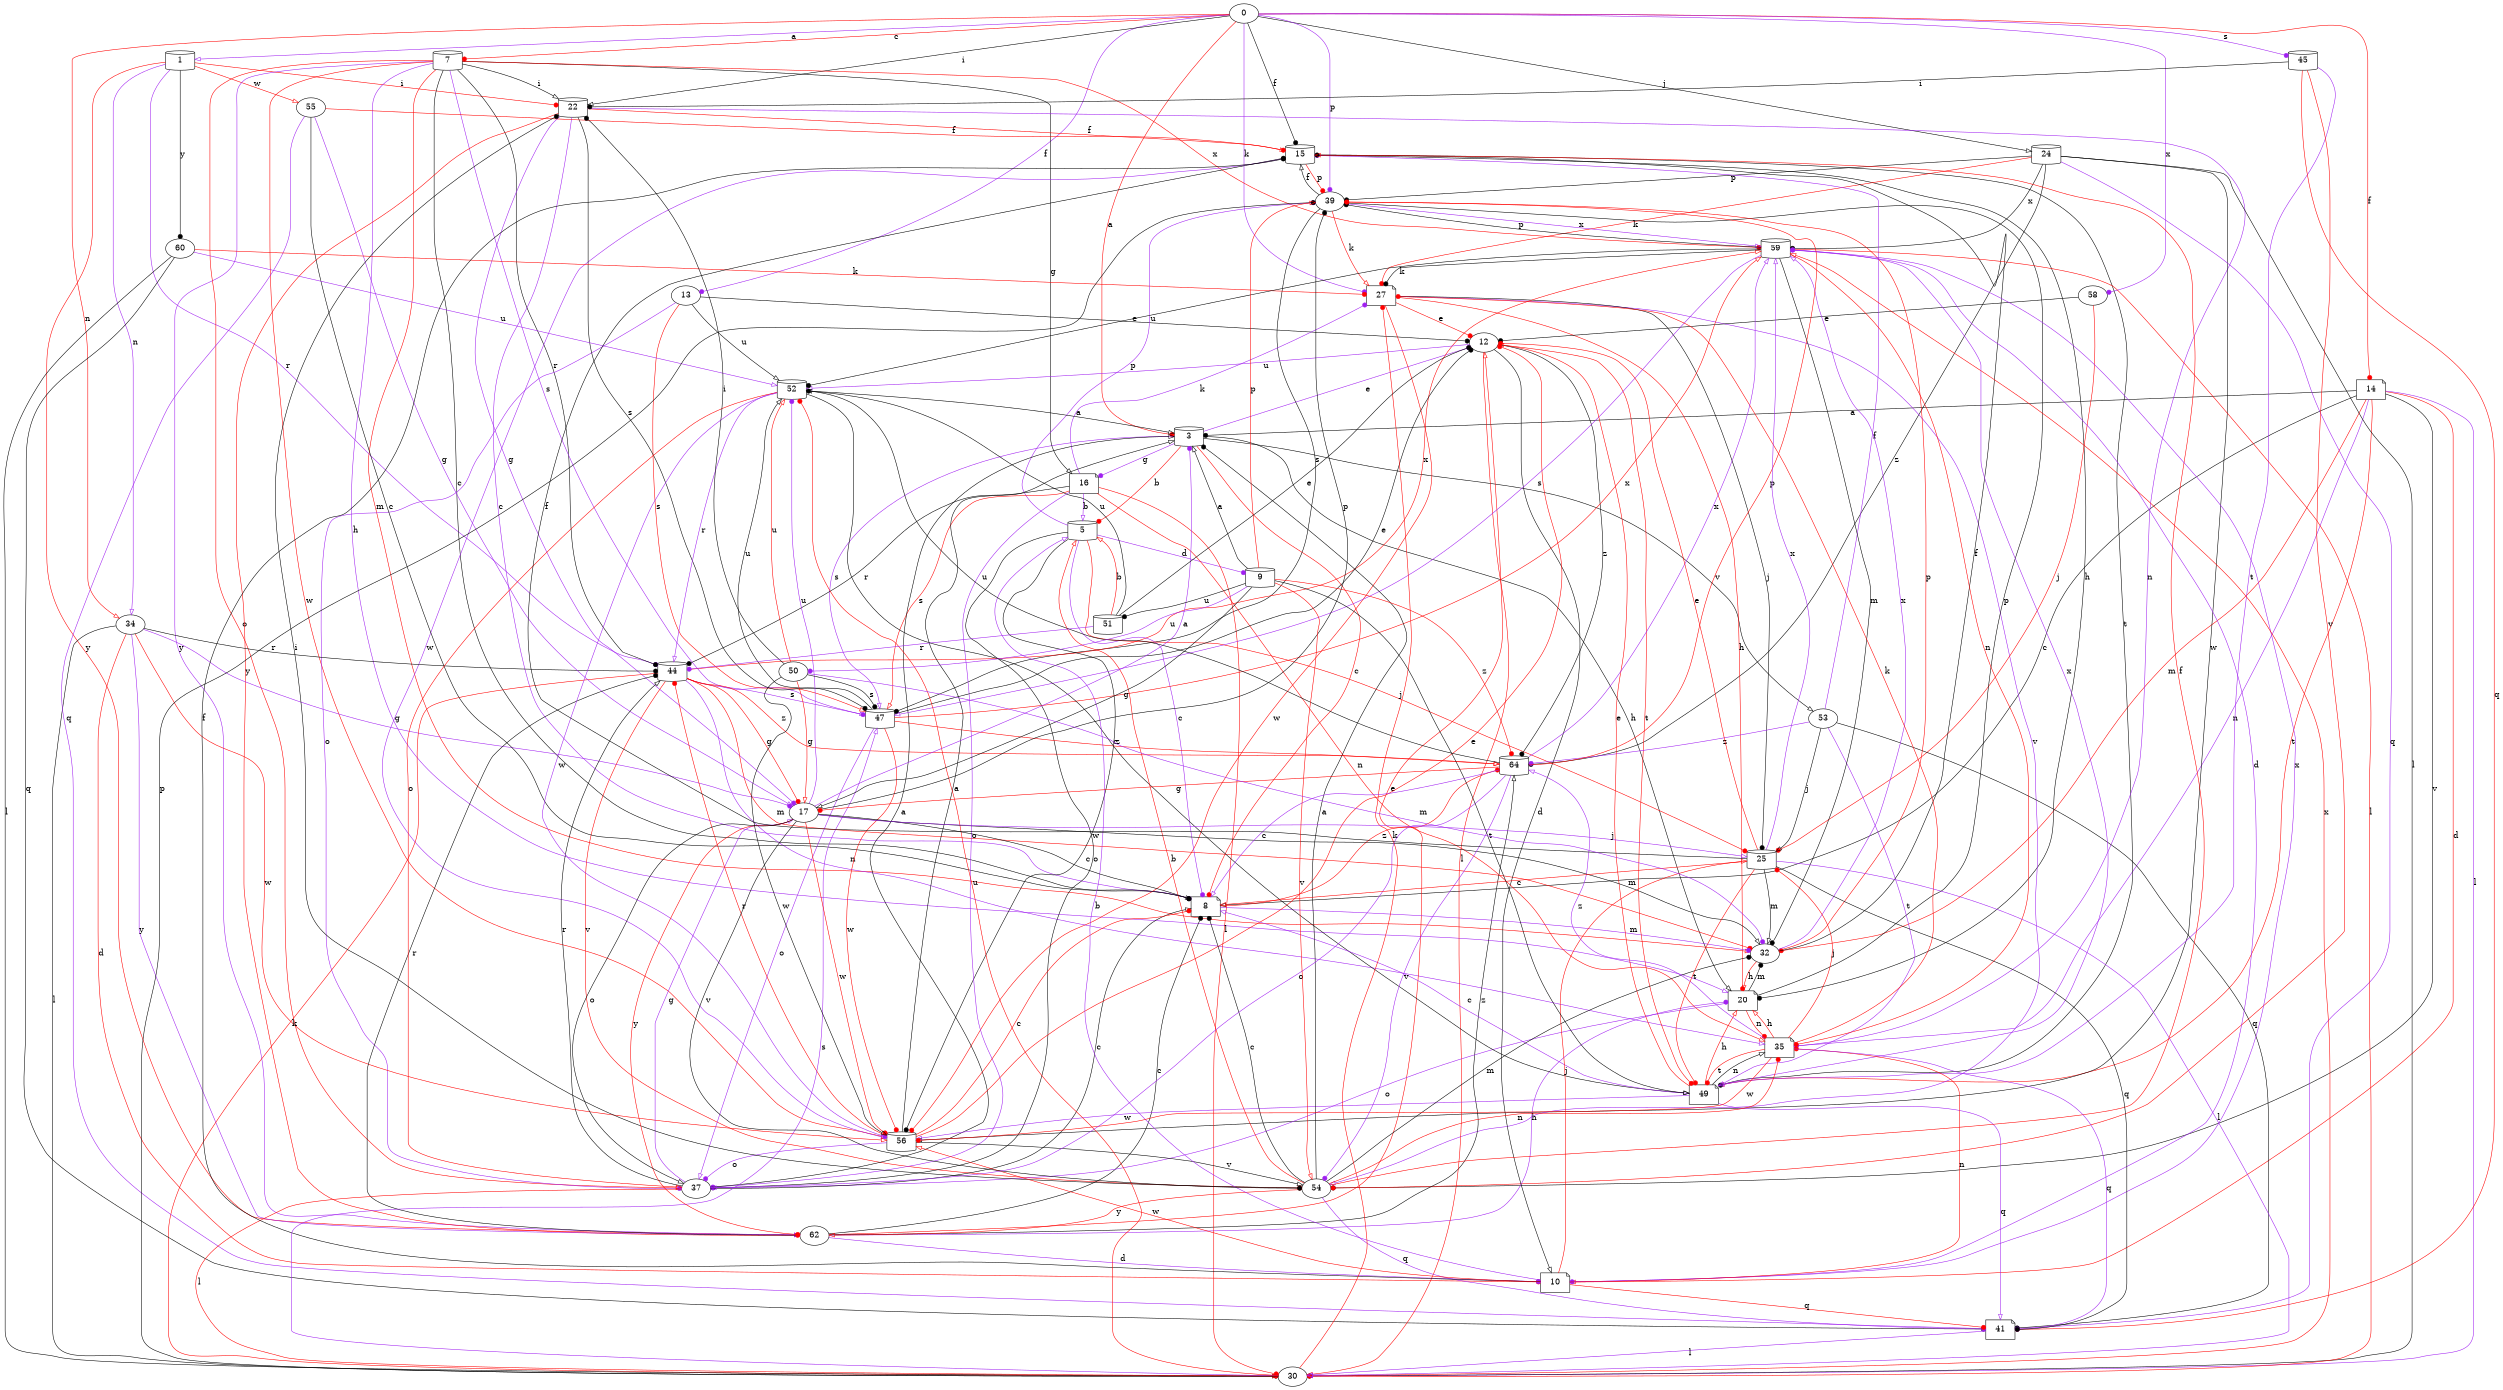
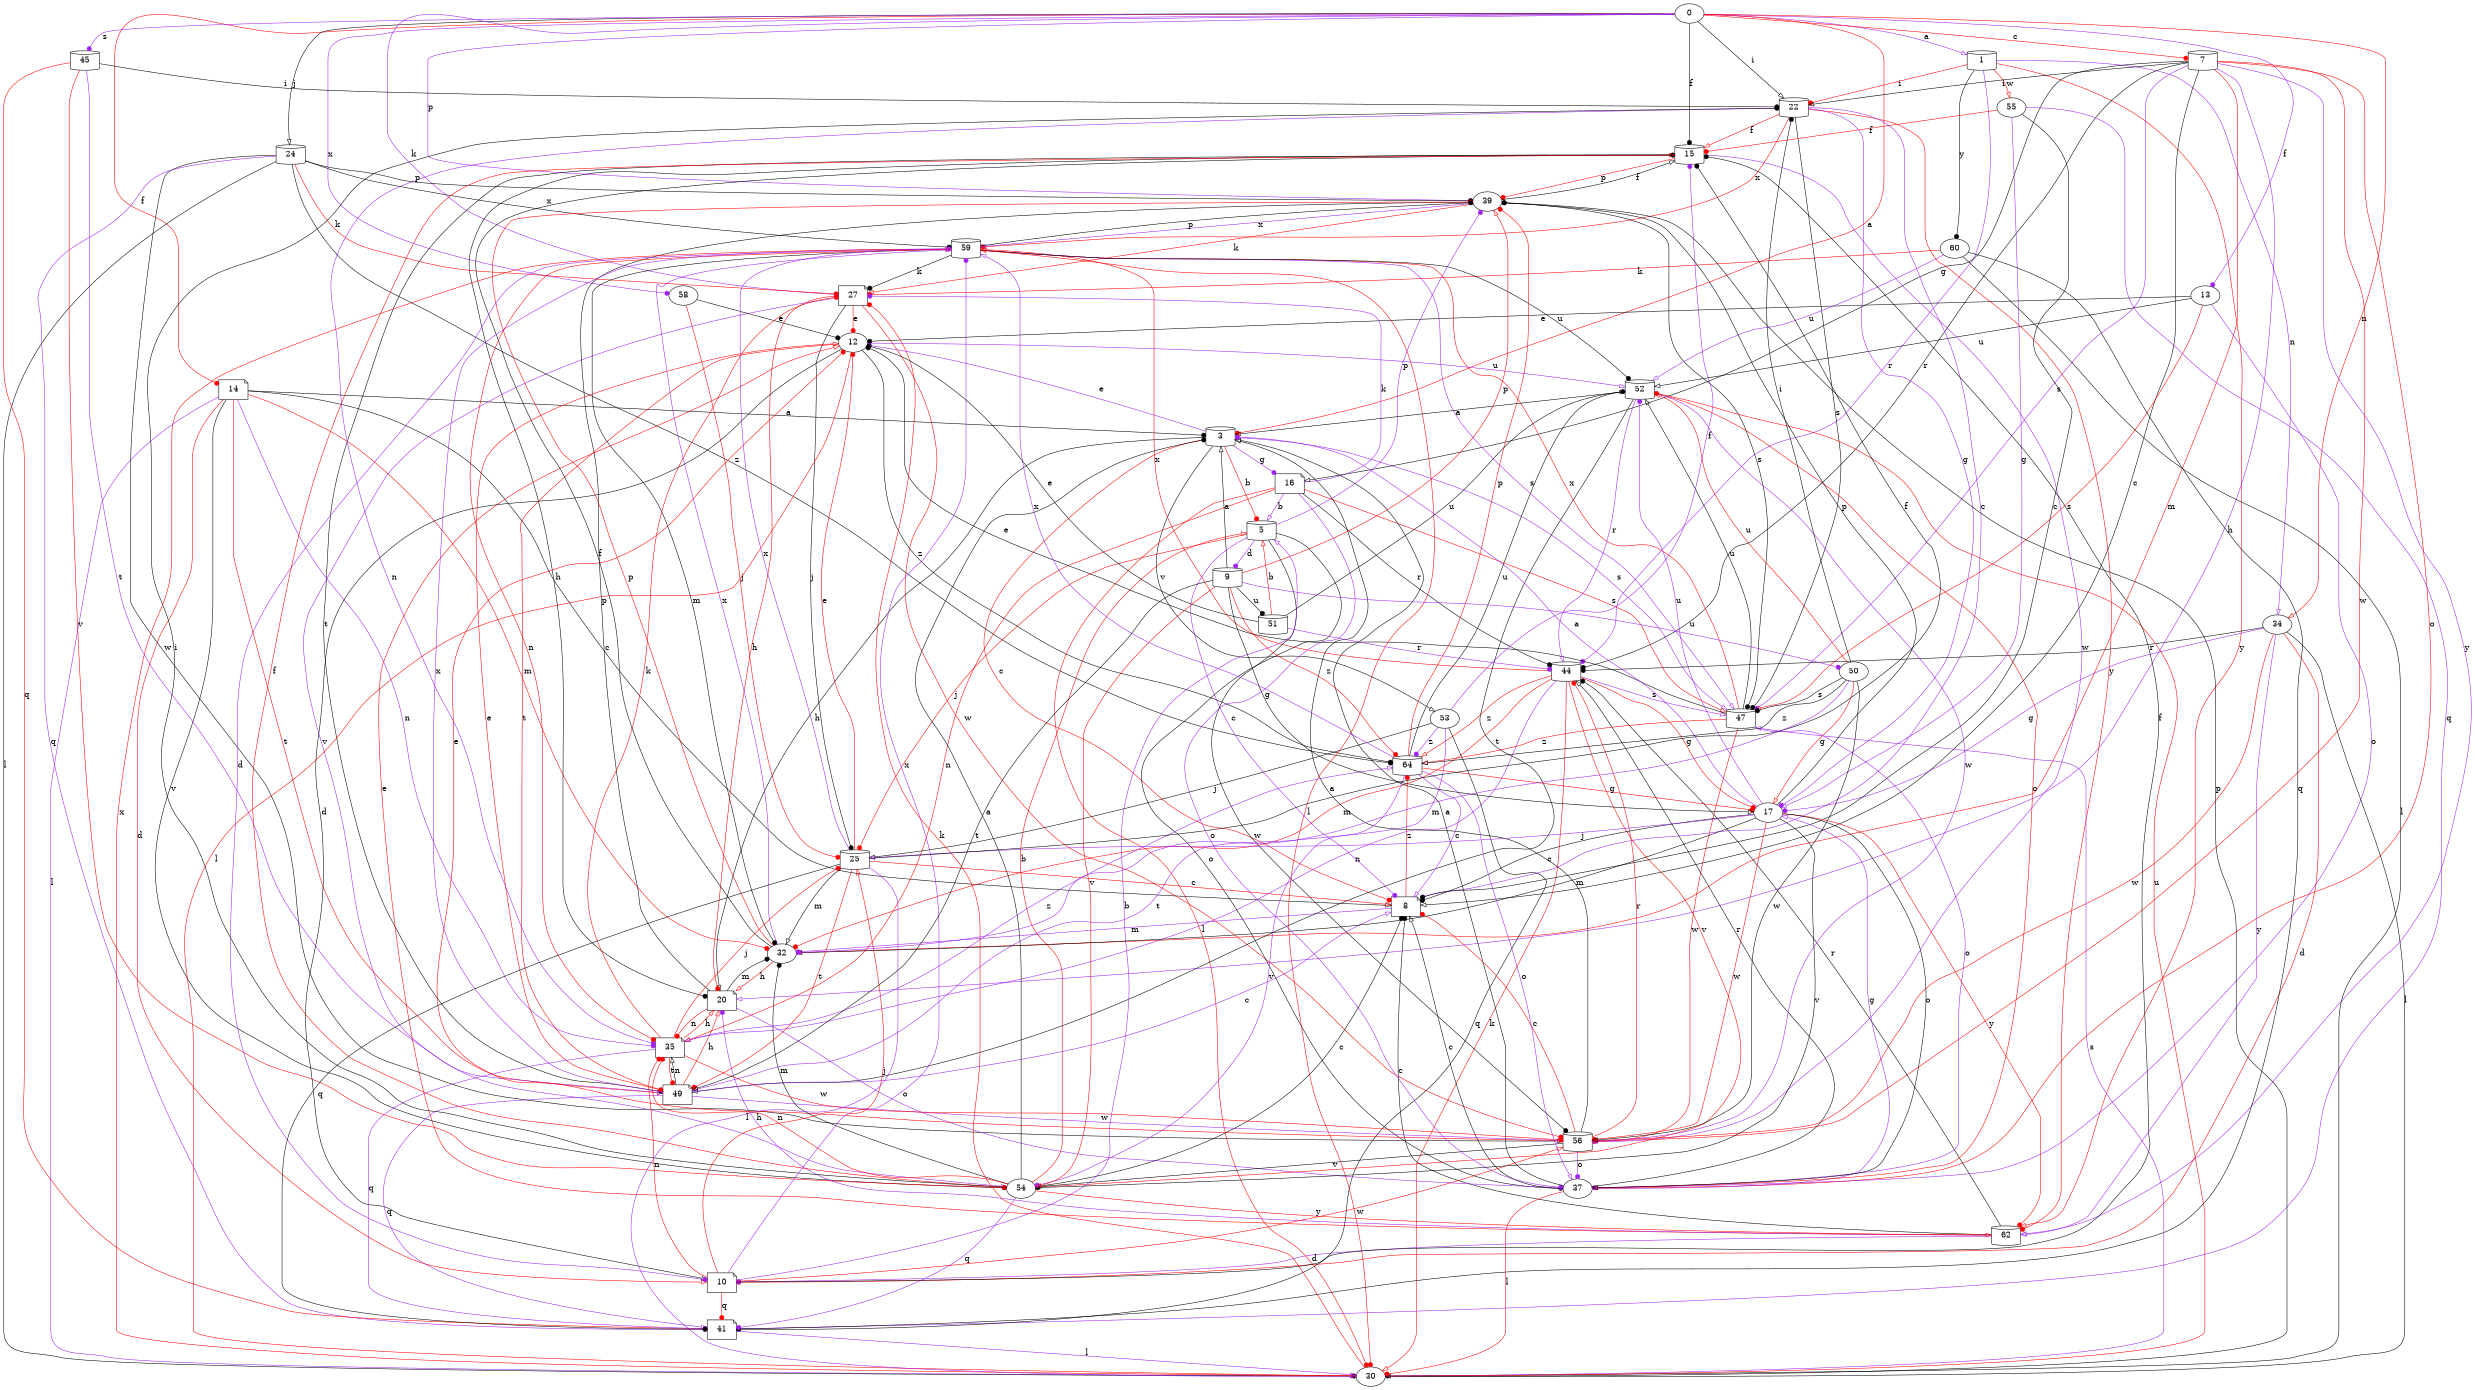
edge "7" -> "59": now "22" -> "59"
edge "52" -> "49": label "c" -> "t"
edge "62" -> "64": now "50" -> "64"
node "62": shape ellipse -> cylinder
